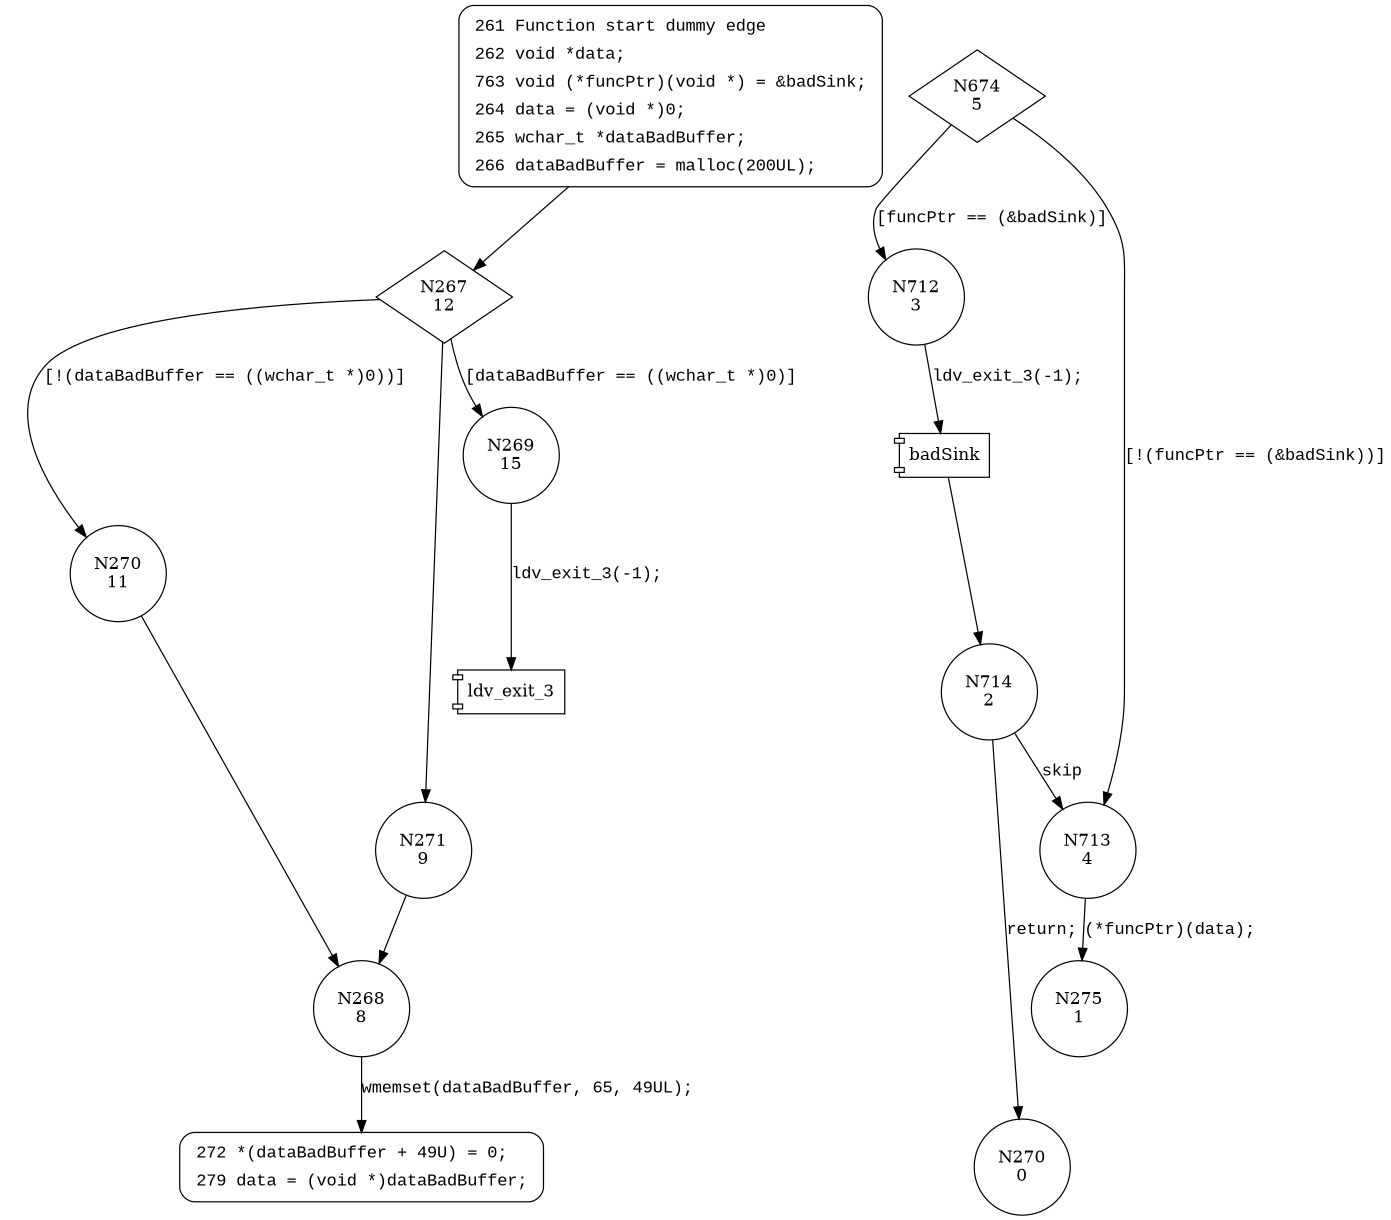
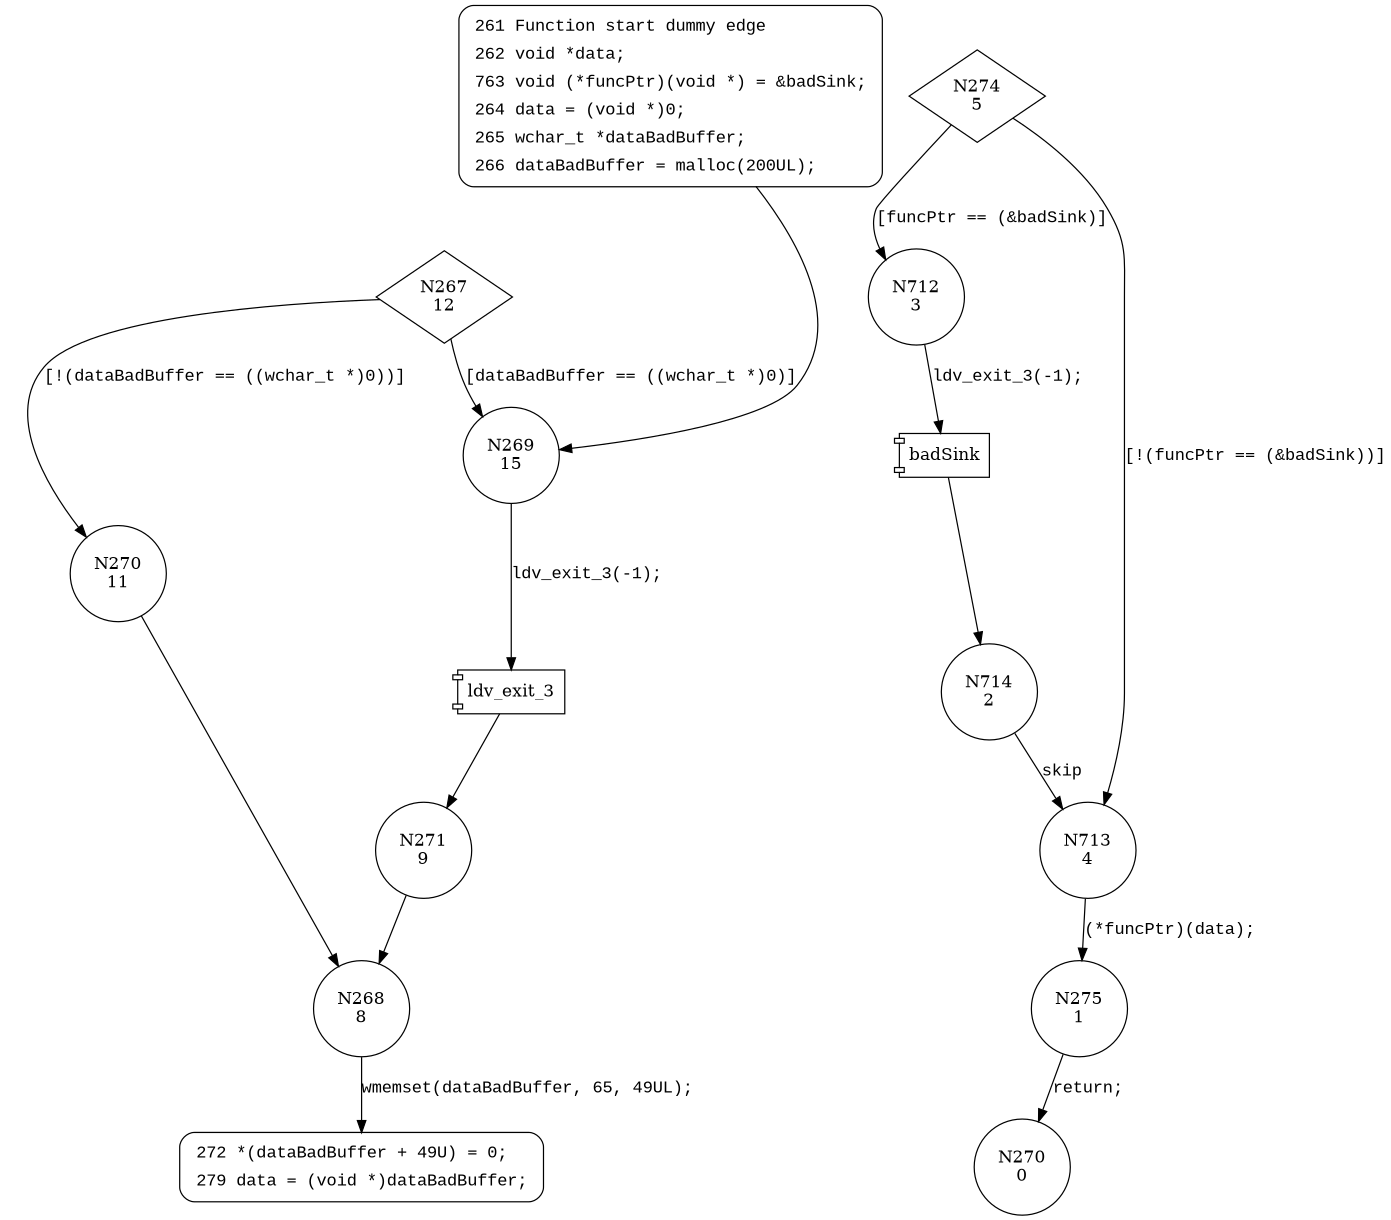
node "N674 5": label "N674 5" -> "N274 5"
edge "261" -> "N267 12": now "261" -> "N269 15"
edge "N267 12" -> "N271 9": now "ldv_exit_3" -> "N271 9"
edge "N714 2" -> "N270 0": now "N275 1" -> "N270 0"
